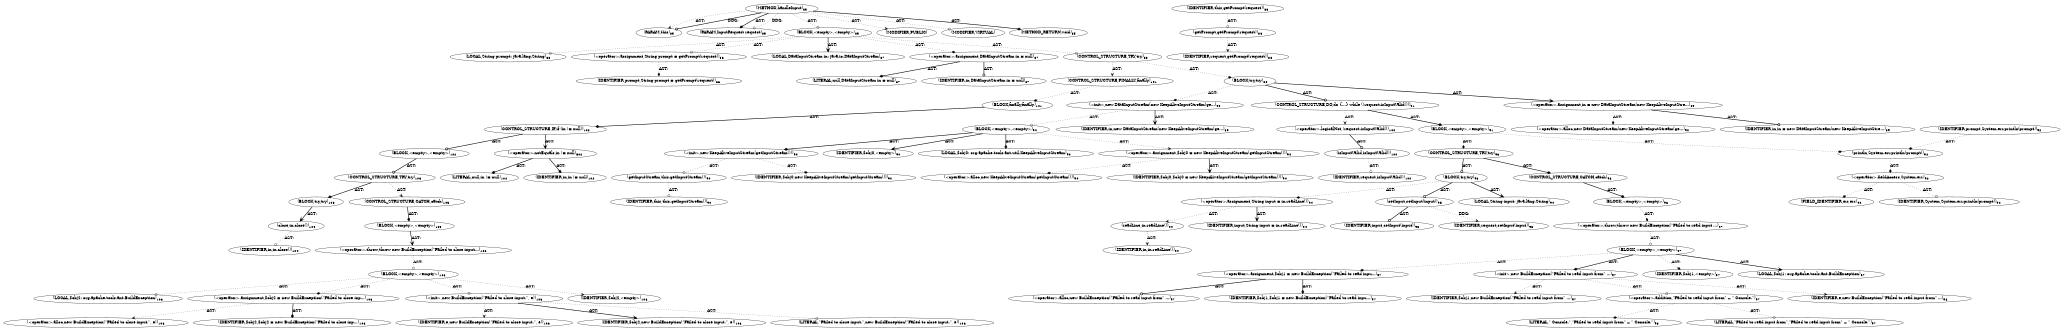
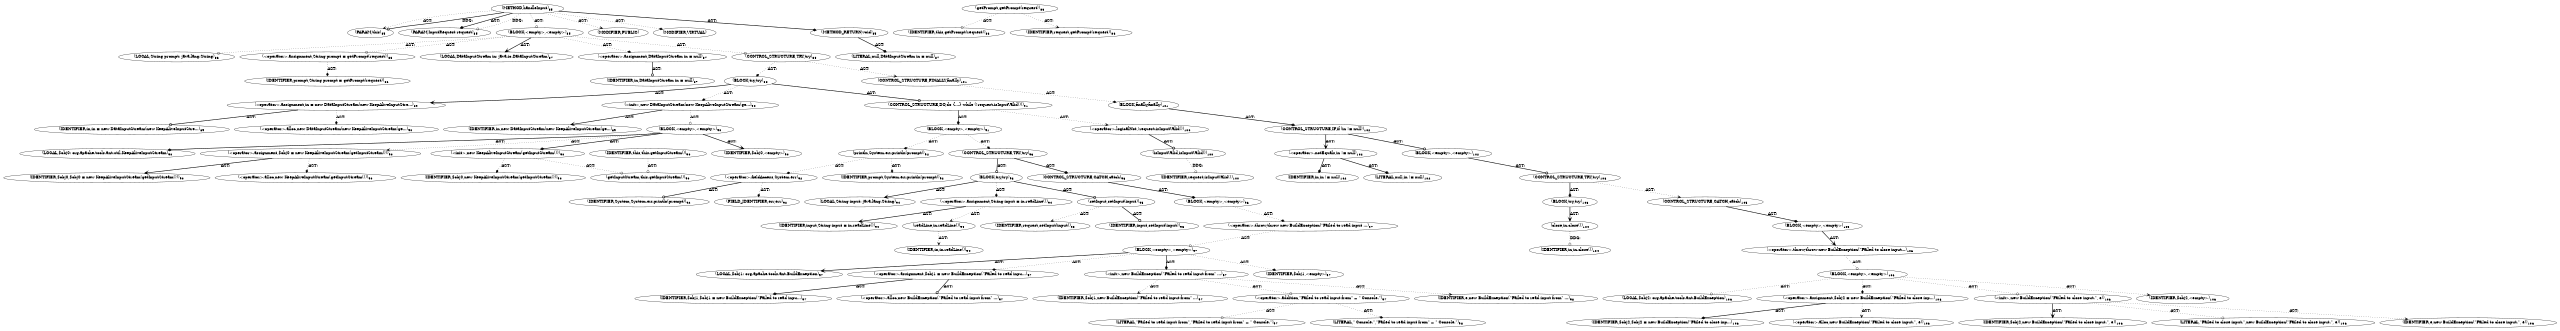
edge "(METHOD,handleInput)" -> "(MODIFIER,VIRTUAL)": arrowhead odot -> diamond
edge "(IDENTIFIER,this,getPrompt(request))" -> "(getPrompt,getPrompt(request))": reversed
edge "(<operator>.assignment,DataInputStream in = null)" -> "(LITERAL,null,DataInputStream in = null)": now "(METHOD_RETURN,void)" -> "(LITERAL,null,DataInputStream in = null)"
edge "(IDENTIFIER,prompt,System.err.println(prompt))" -> "(println,System.err.println(prompt))": reversed
node "(<operator>.notEquals,in != null)": text "502" -> "102"
edge "(isInputValid,isInputValid())" -> "(IDENTIFIER,request,isInputValid())": label "AST: " -> "DDG: "
edge "(getInputStream,this.getInputStream())" -> "(IDENTIFIER,this,this.getInputStream())": reversed
edge "(<operator>.fieldAccess,System.err)" -> "(IDENTIFIER,System,System.err.println(prompt))": style dotted -> bold
edge "(setInput,setInput(input))" -> "(IDENTIFIER,request,setInput(input))": label "DDG: " -> "AST: "
edge "(close,in.close())" -> "(IDENTIFIER,in,in.close())": label "AST: " -> "DDG: "
